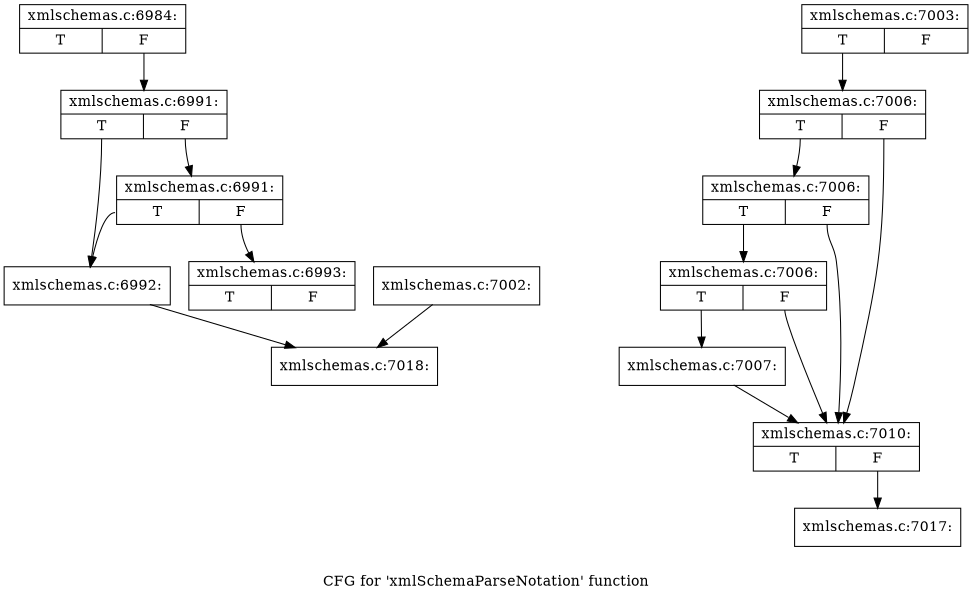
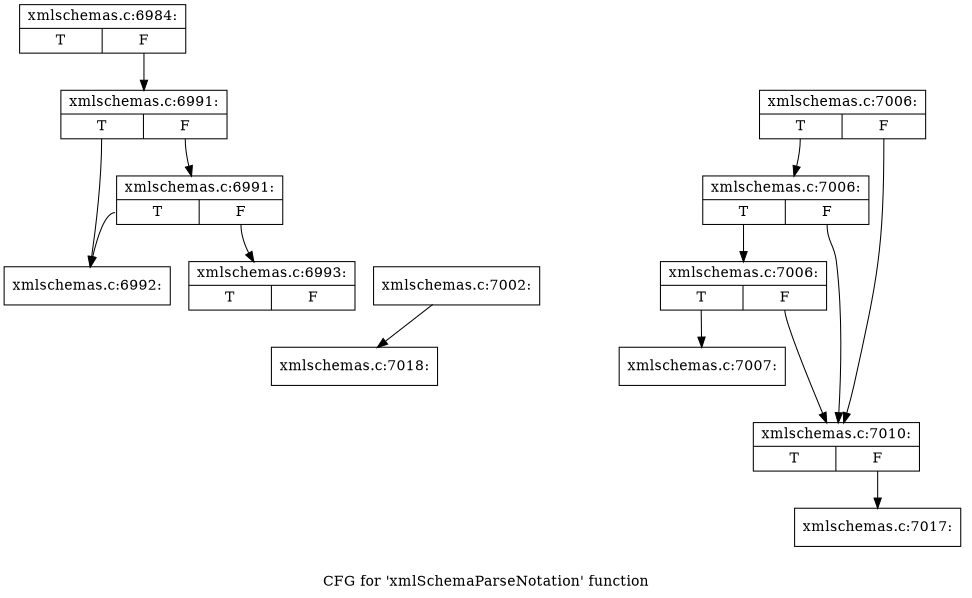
node "xmlschemas.c:7003:": removed
edge "xmlschemas.c:6992:" -> "xmlschemas.c:7018:": removed
edge "xmlschemas.c:7007:" -> "xmlschemas.c:7010:": removed
